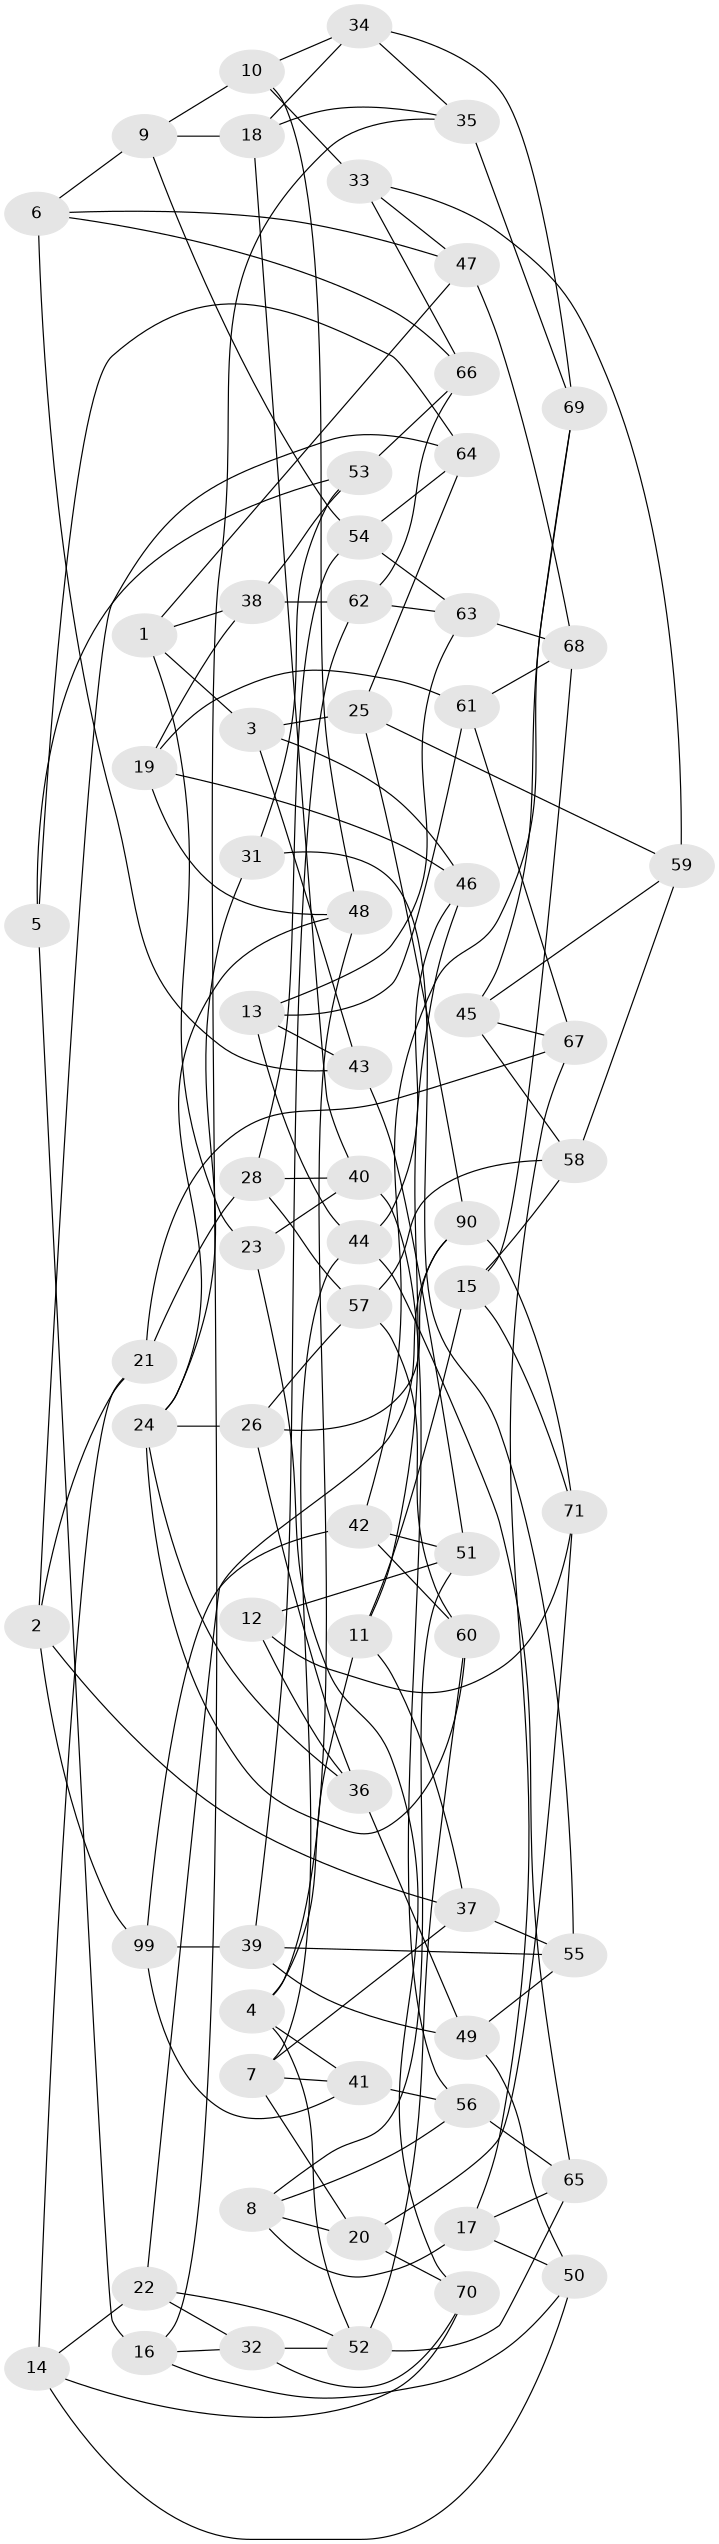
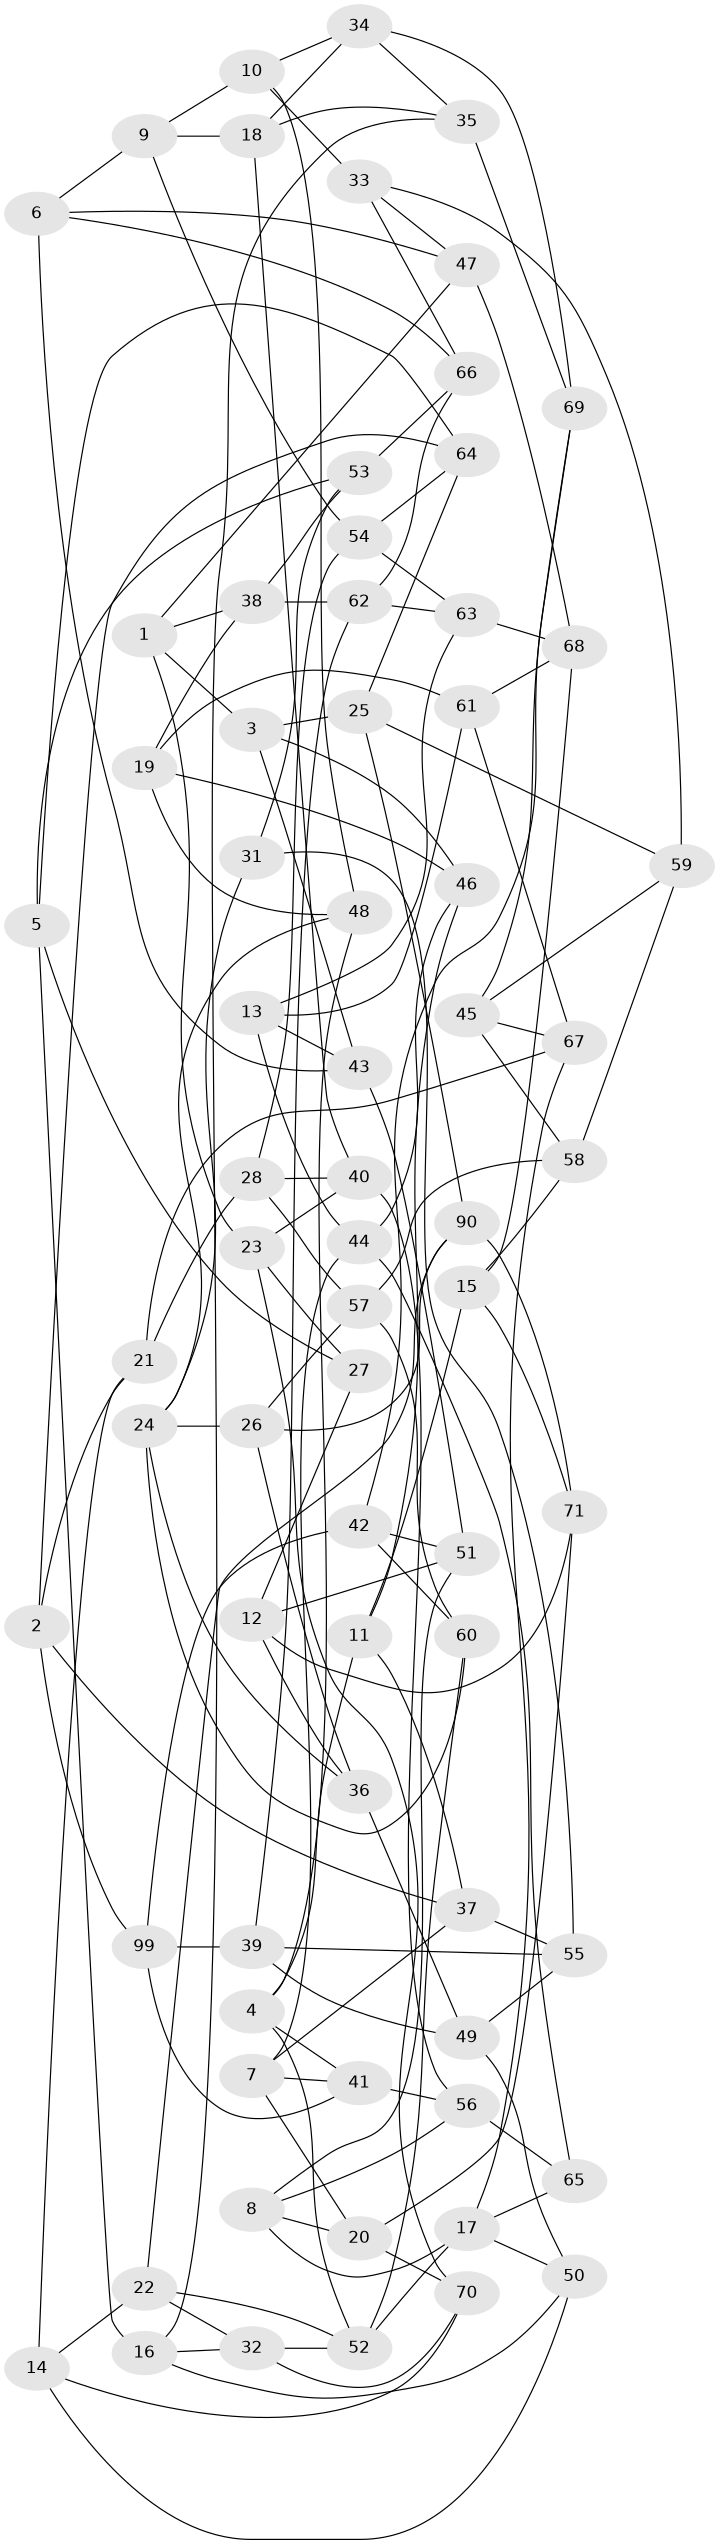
node "27": added
edge "65" -- "52": now "17" -- "52"
